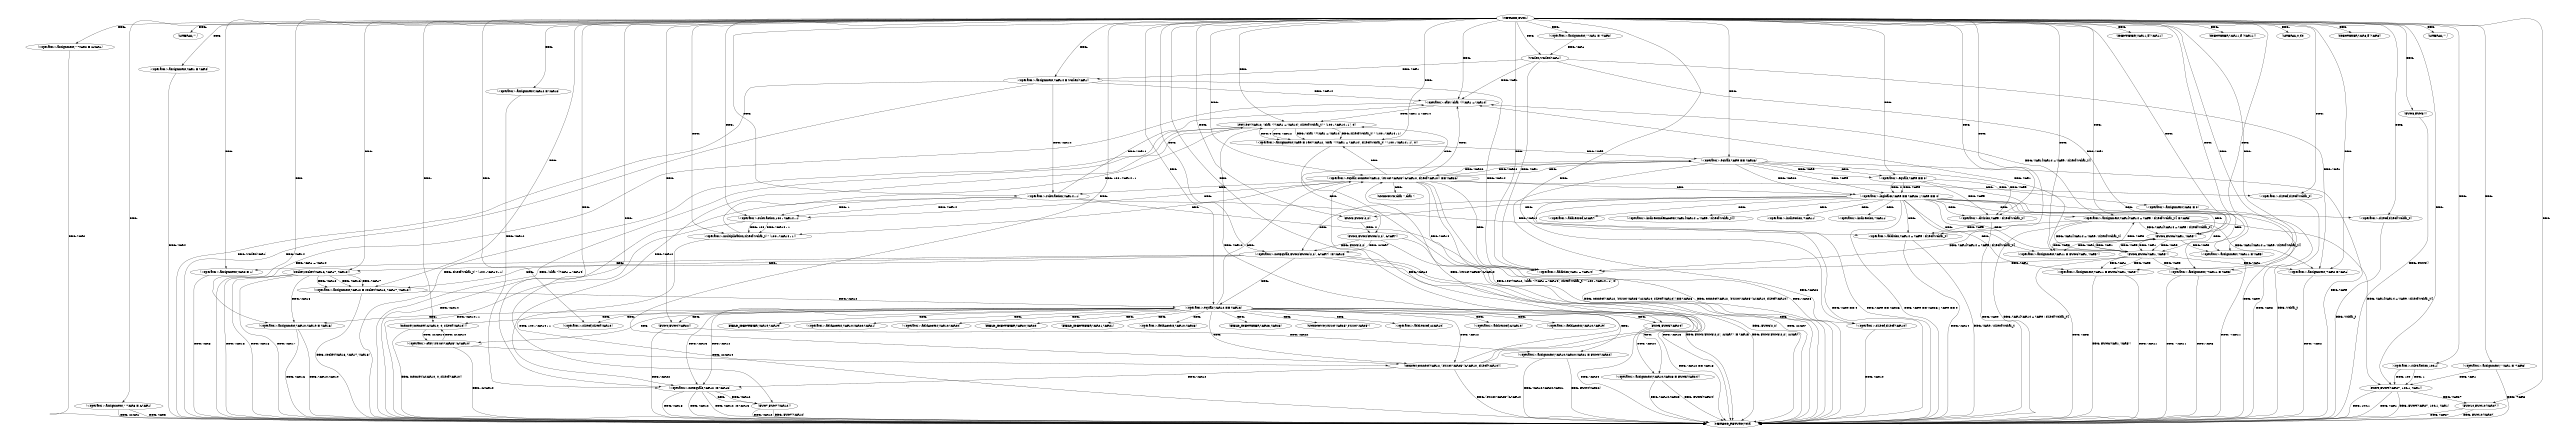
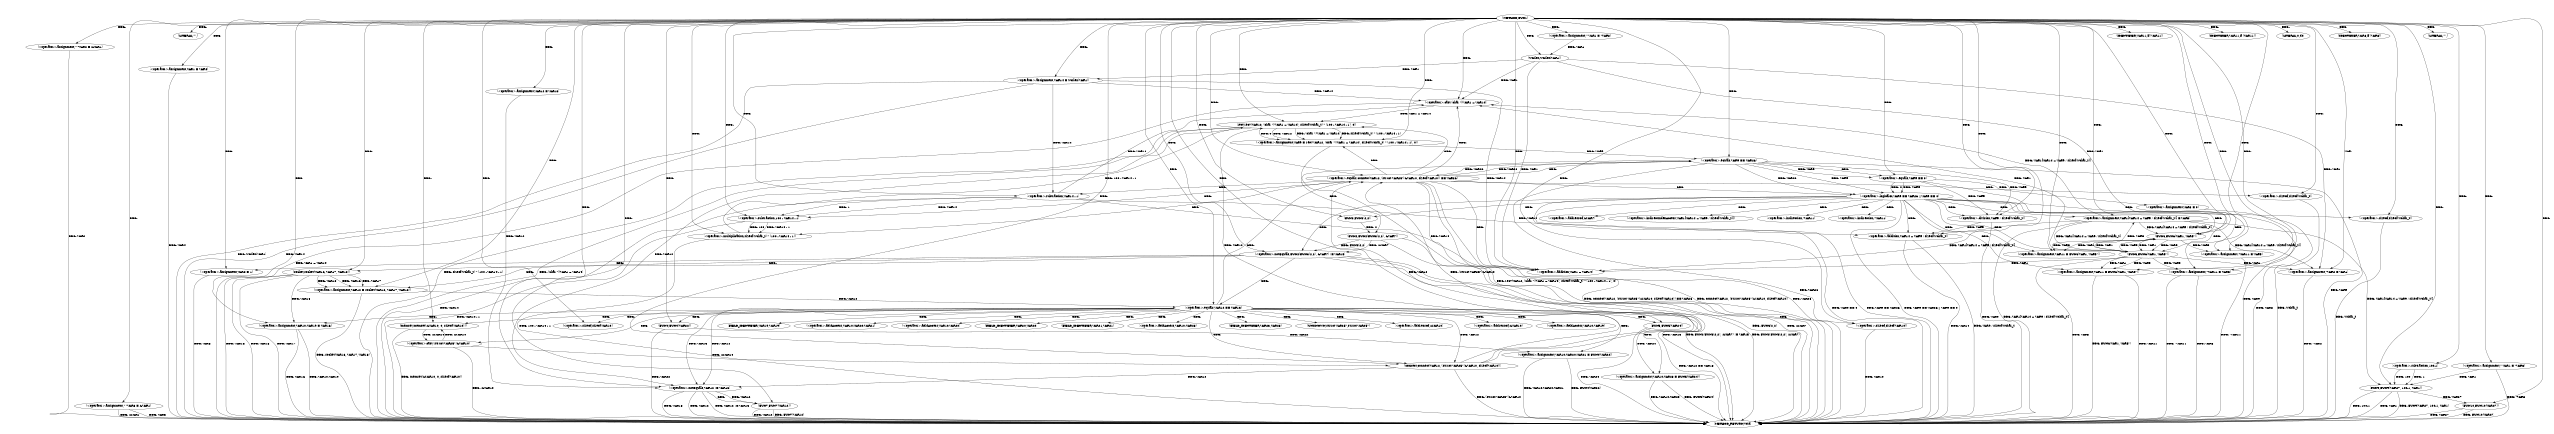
node "(FUN8,FUN8())": removed
edge "(METHOD,FUN1)" -> "(<operator>.assignment,*VAR2 = VAR1)": label "DDG: " -> "VAR: "
node "(UNKNOWN,char *,char *)": removed
